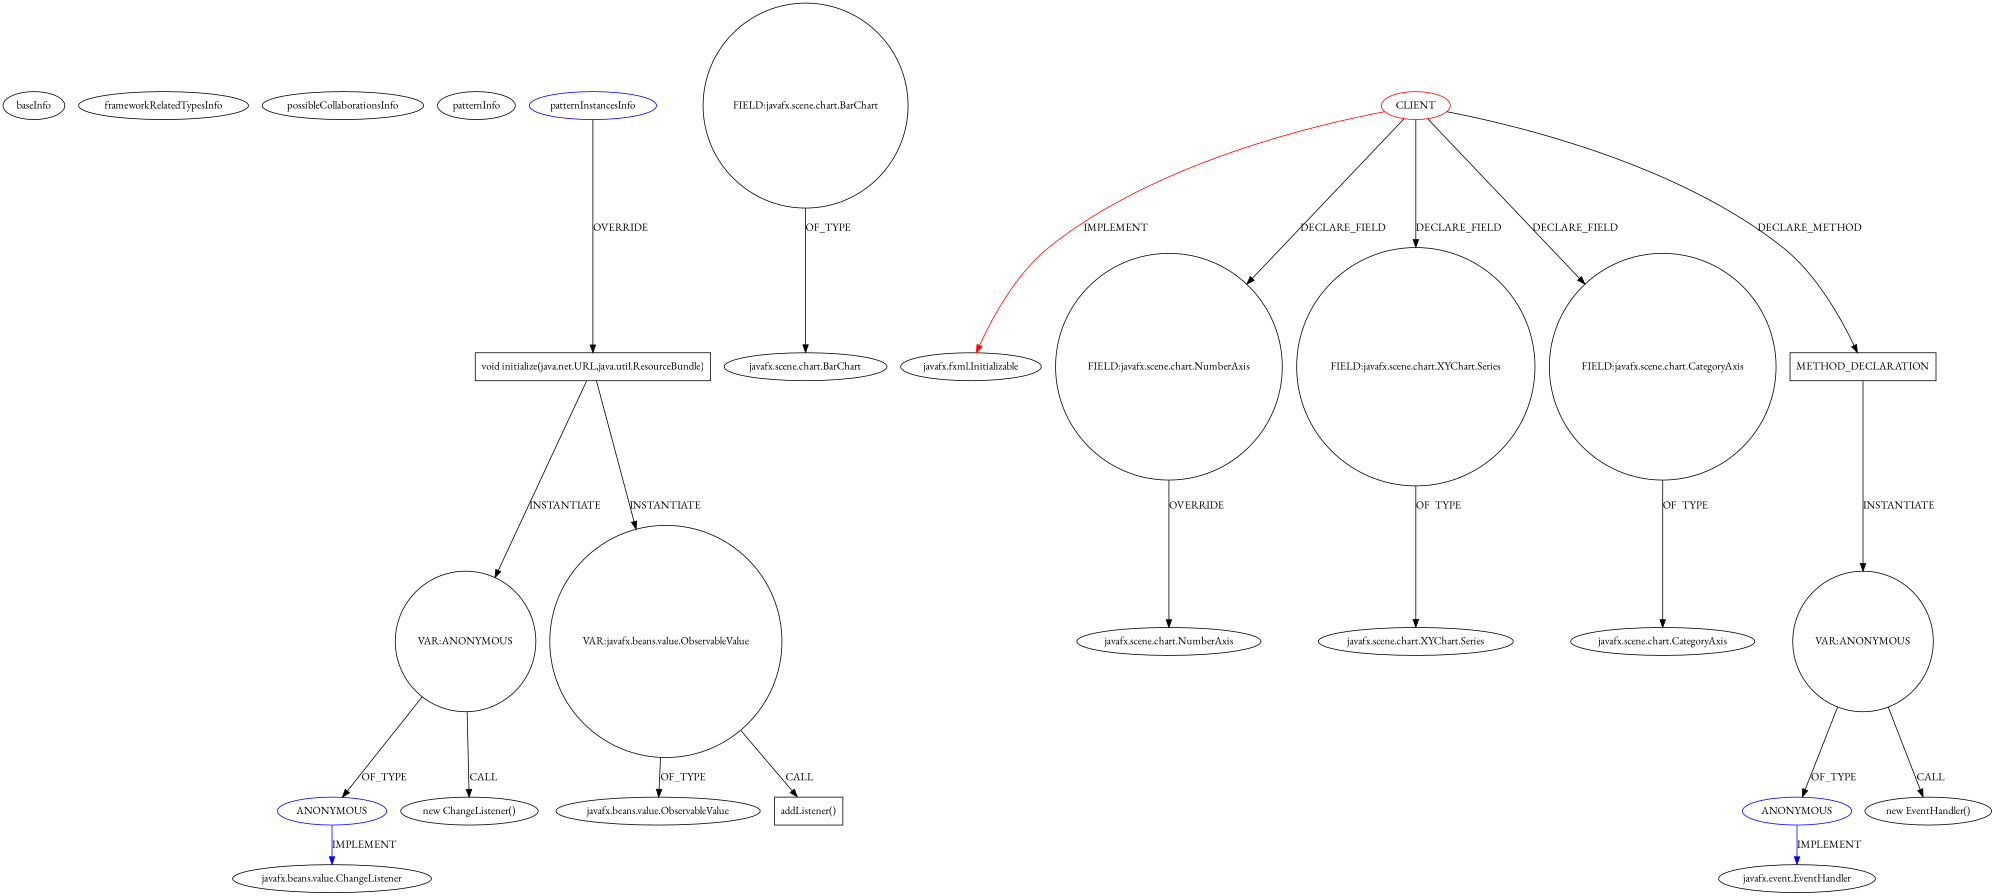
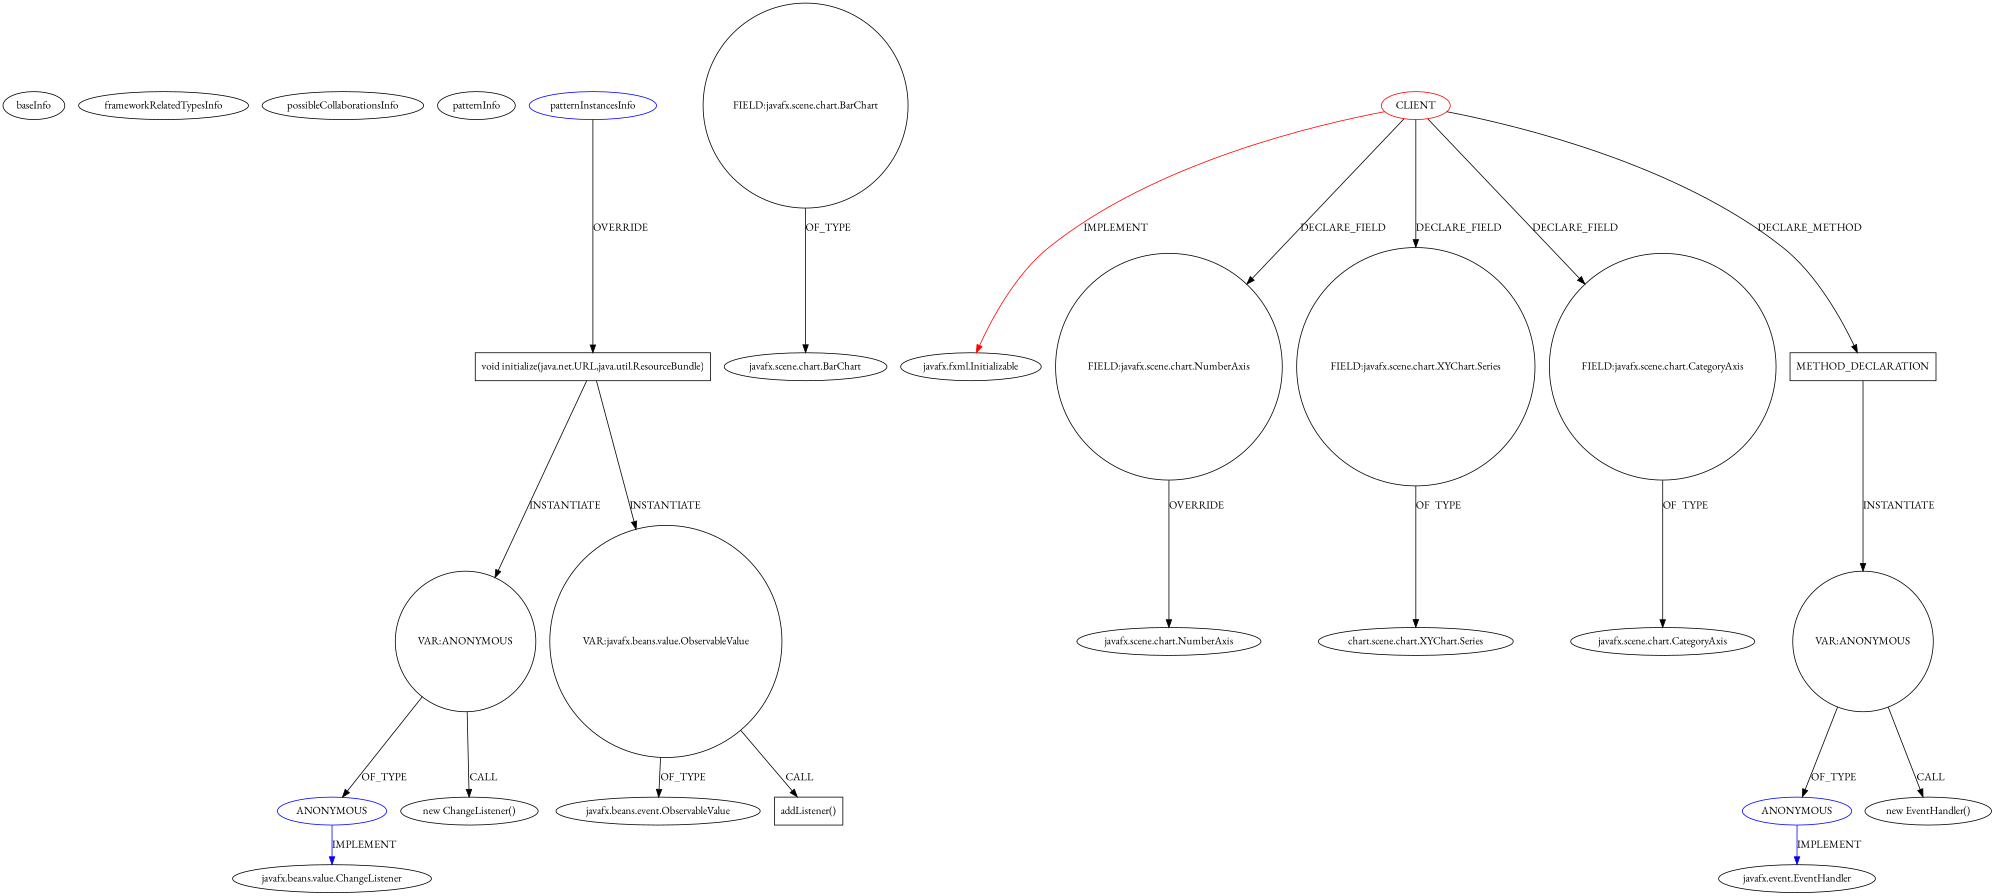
node "javafx.scene.chart.XYChart.Series": label "javafx.scene.chart.XYChart.Series" -> "chart.scene.chart.XYChart.Series"
node "javafx.beans.value.ObservableValue": label "javafx.beans.value.ObservableValue" -> "javafx.beans.event.ObservableValue"
